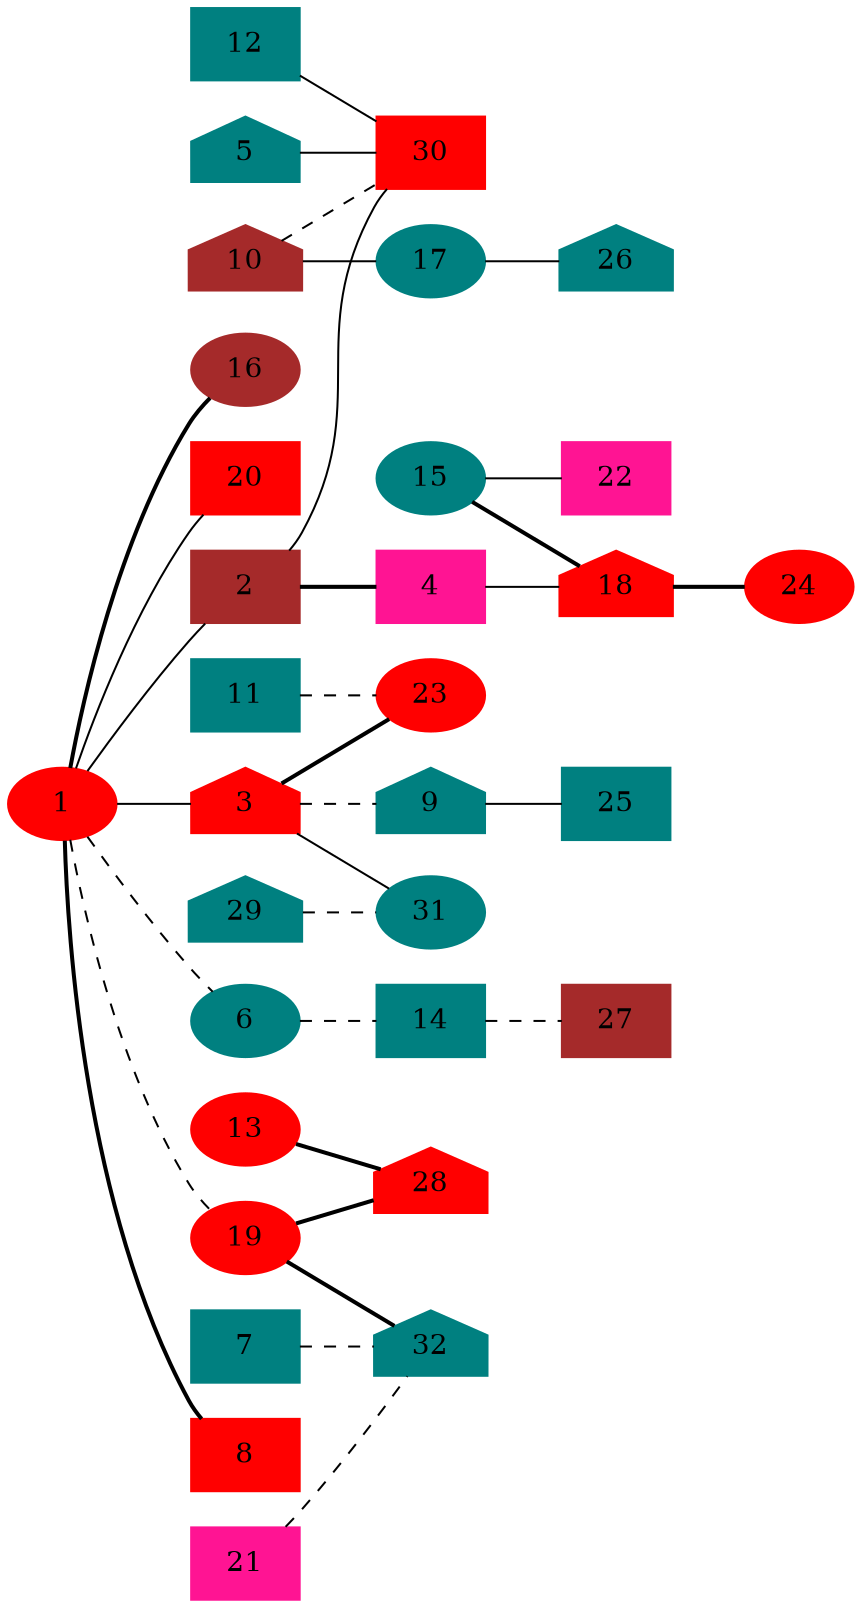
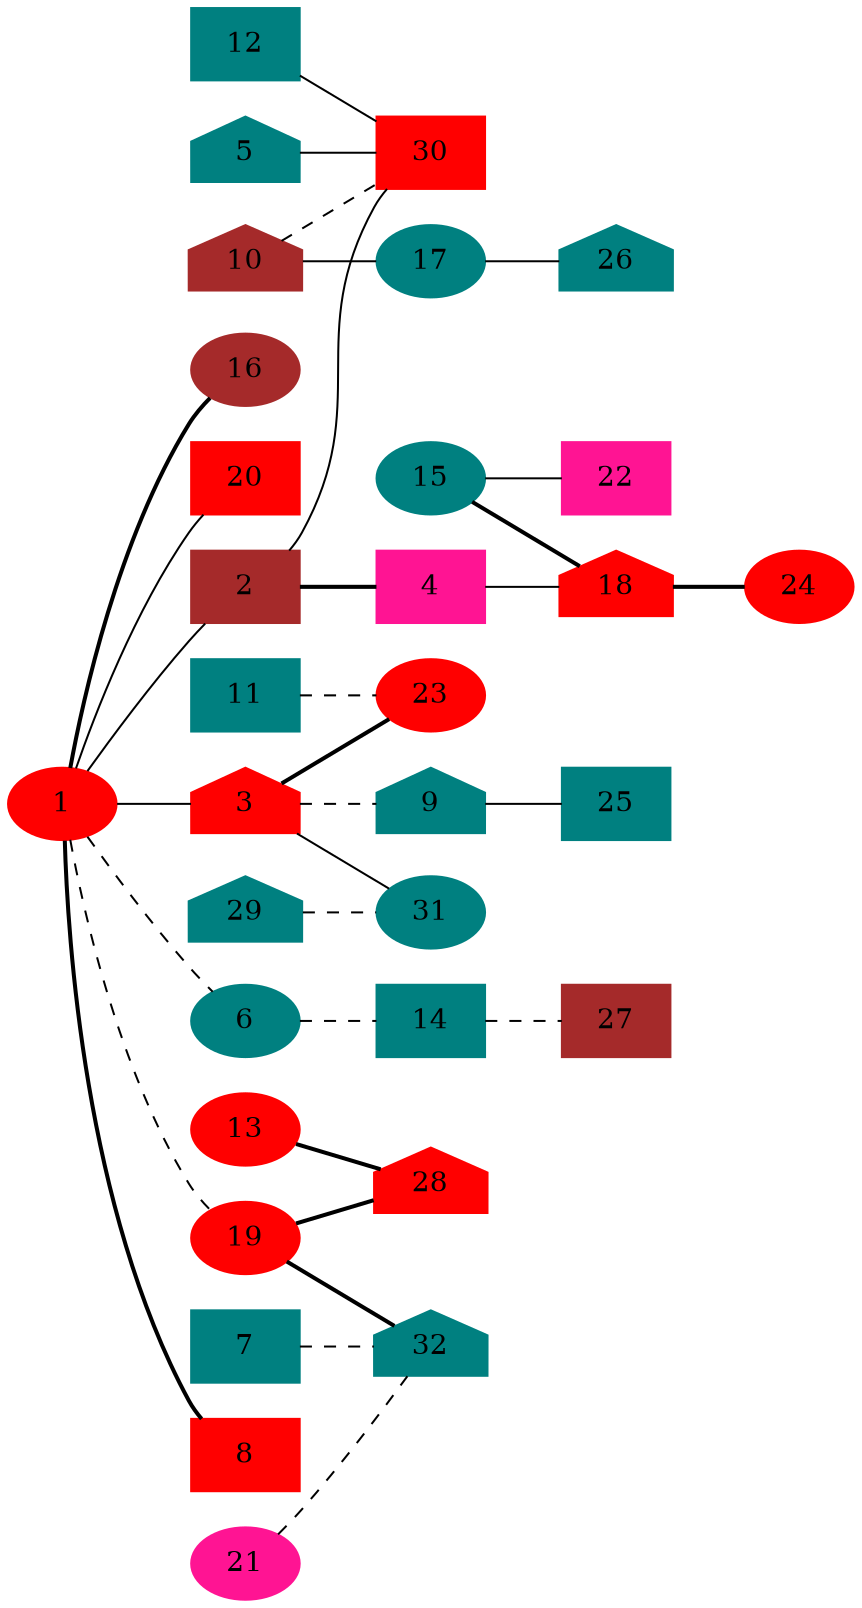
node "21": shape box -> ellipse
